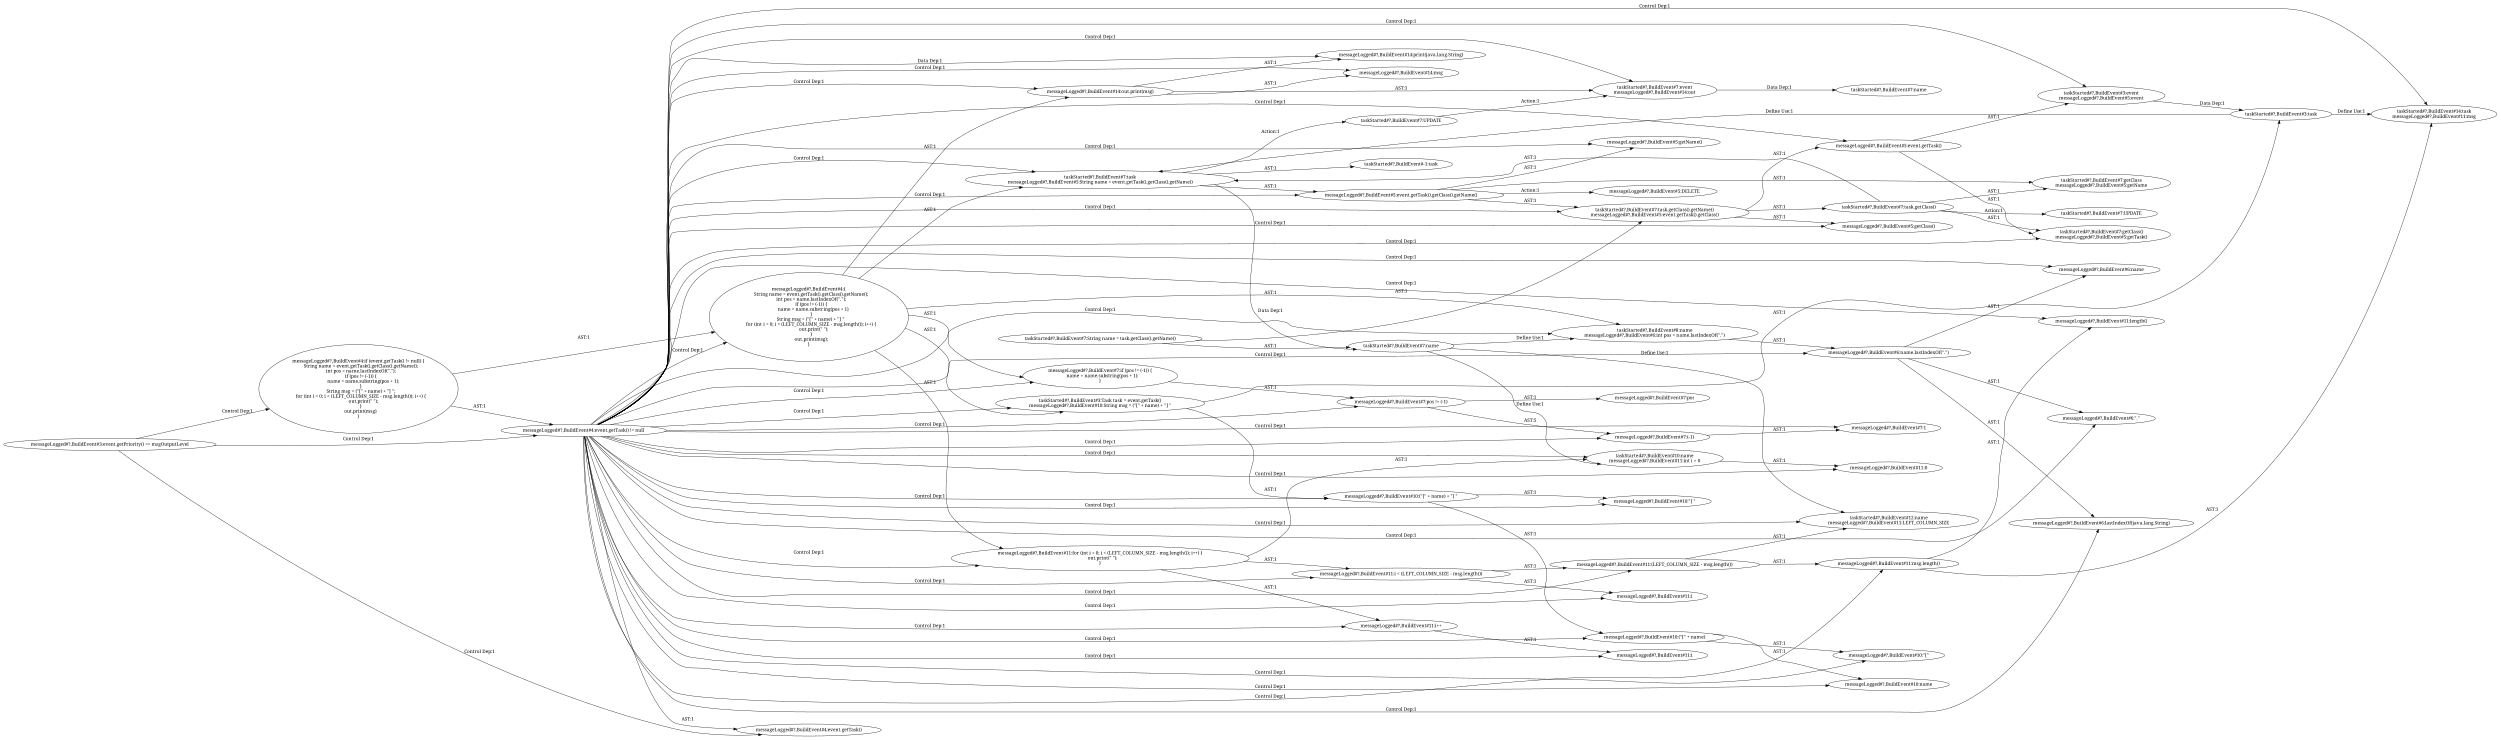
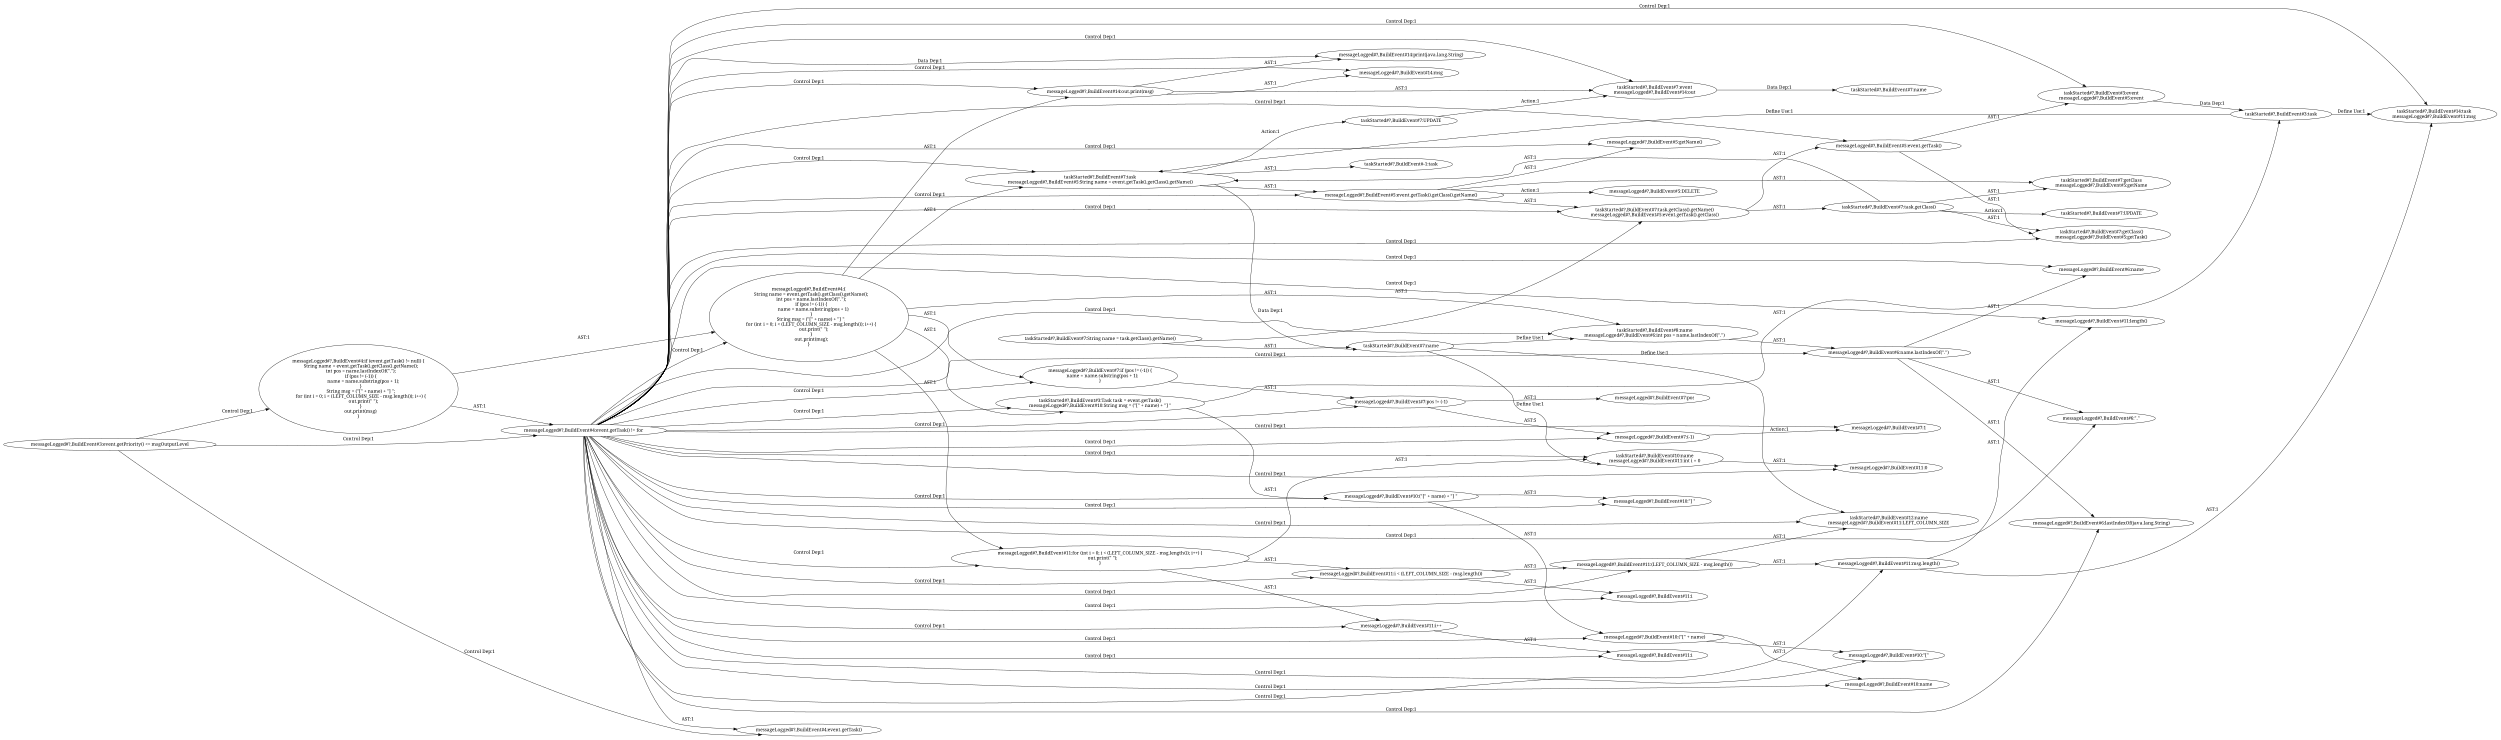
node "messageLogged#?,BuildEvent#5:getClass()": removed
node "messageLogged#?,BuildEvent#4:event.getTask() != null": label "messageLogged#?,BuildEvent#4:event.getTask() != null" -> "messageLogged#?,BuildEvent#4:event.getTask() != for"
edge "messageLogged#?,BuildEvent#7:(-1)" -> "messageLogged#?,BuildEvent#7:1": label "AST:1" -> "Action:1"
